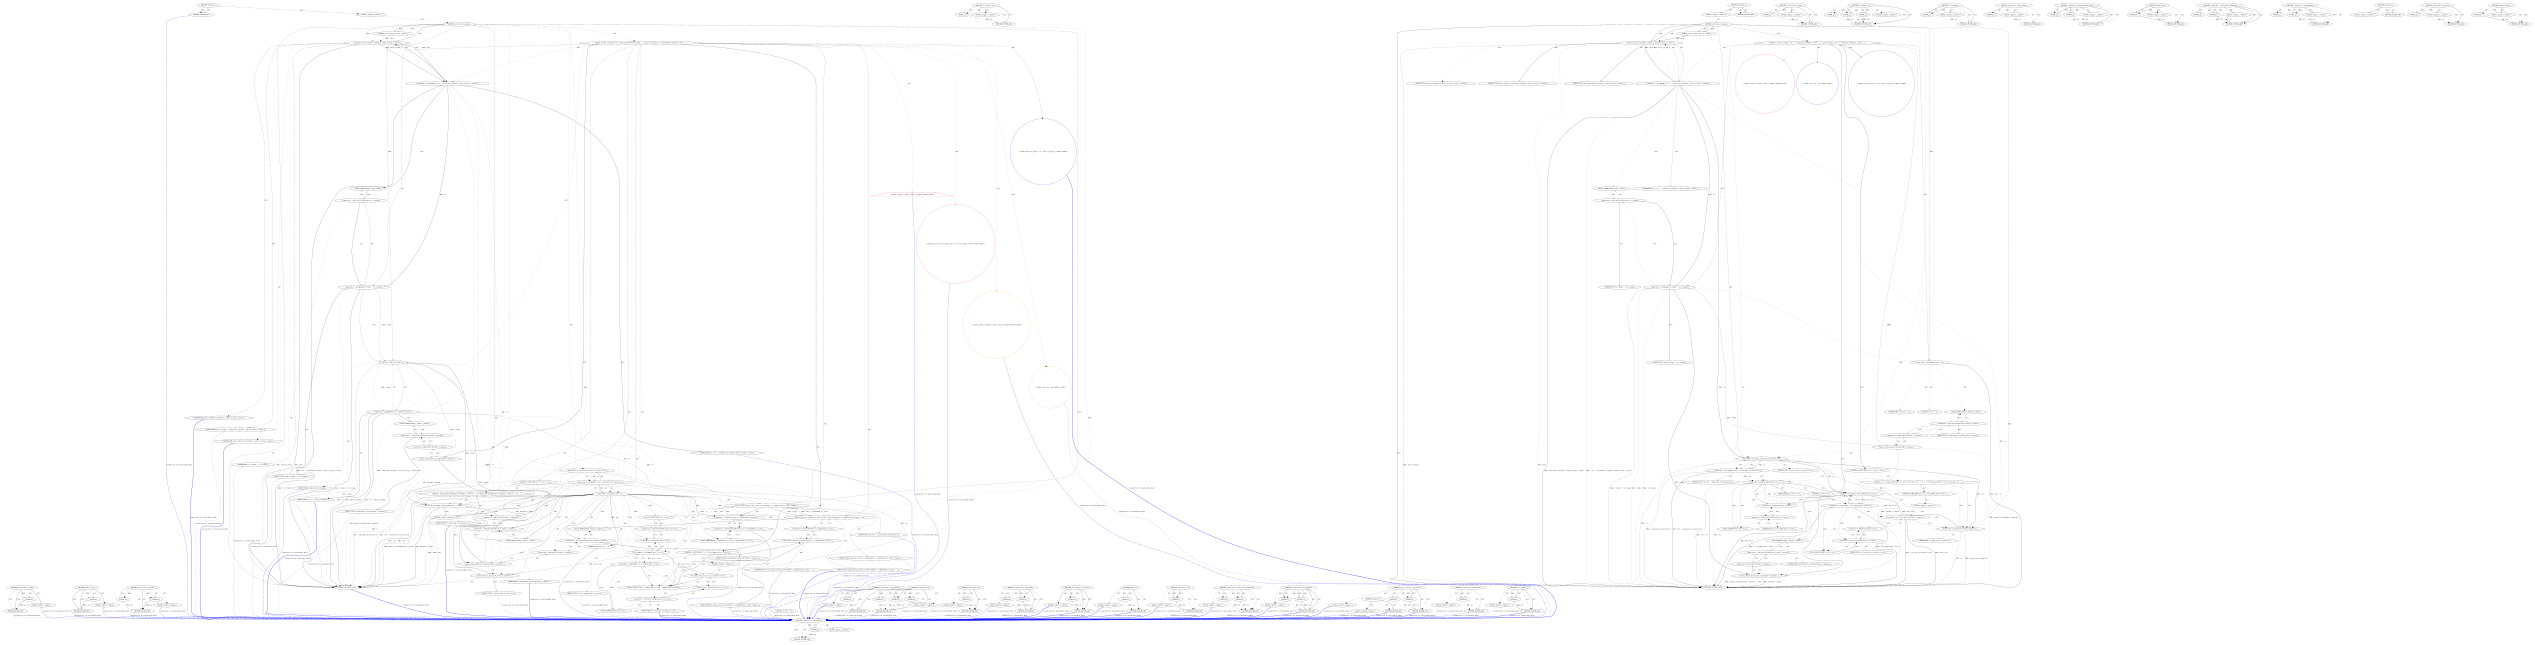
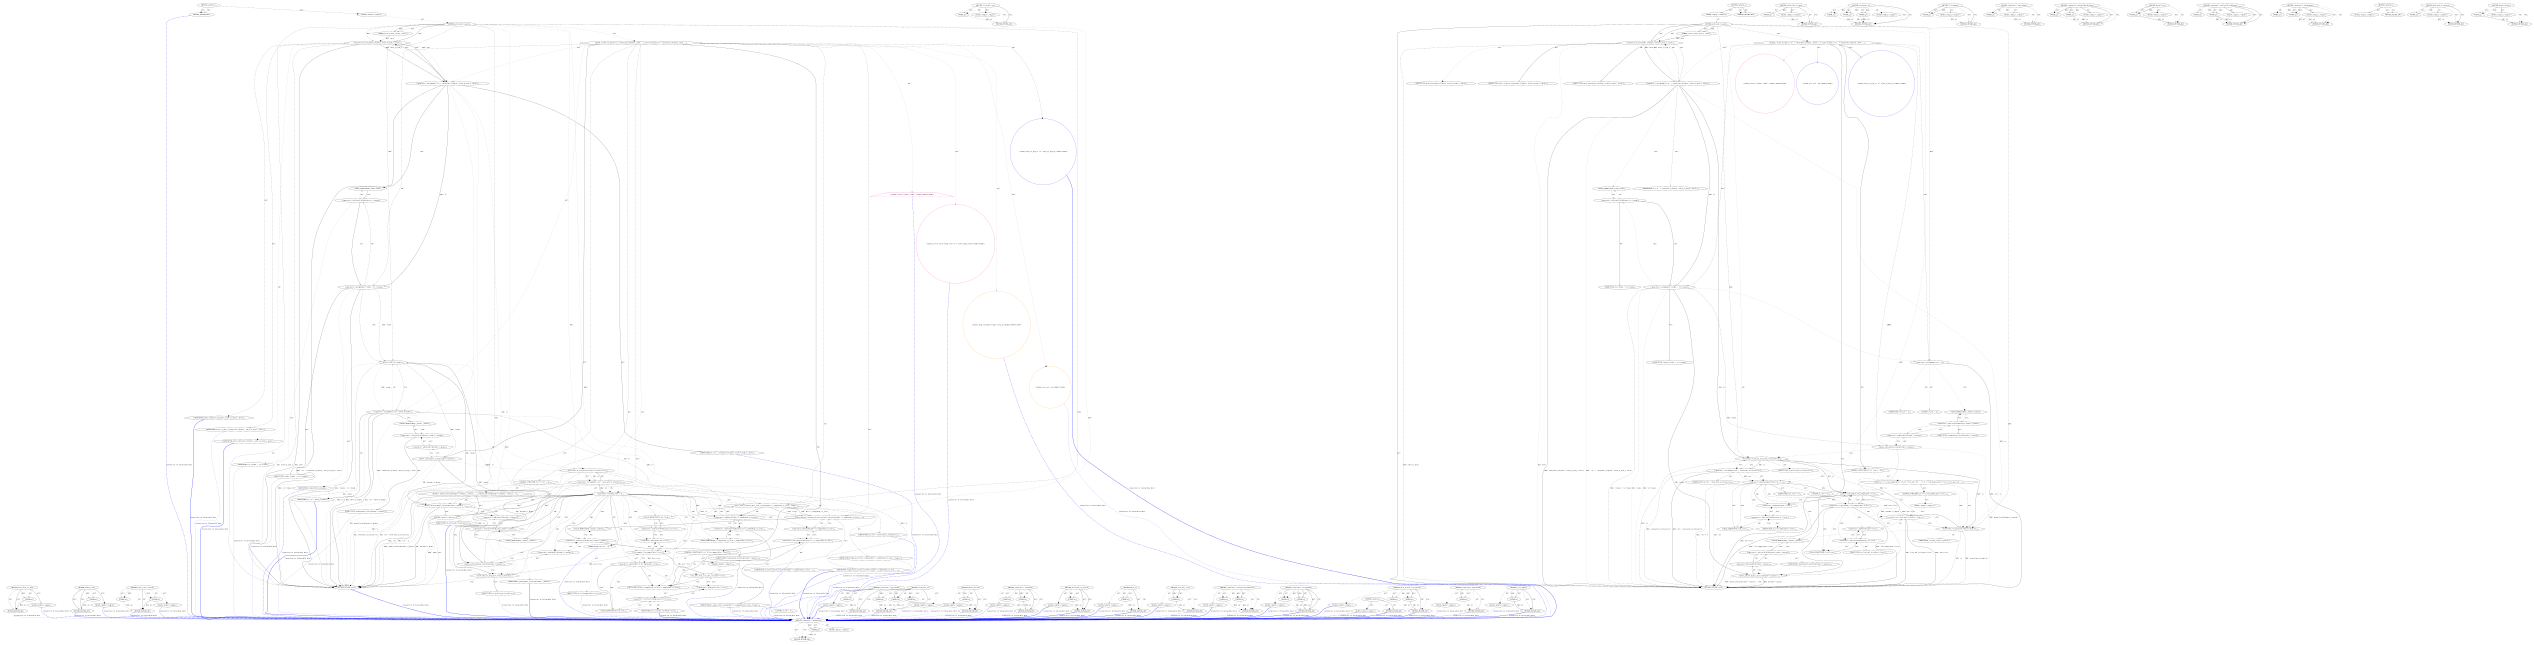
edge "(<operator>.lessThan,ret < 0)" -> "(IDENTIFIER,ret,ret < 0)": label "DDG: ret" -> "AST: "
